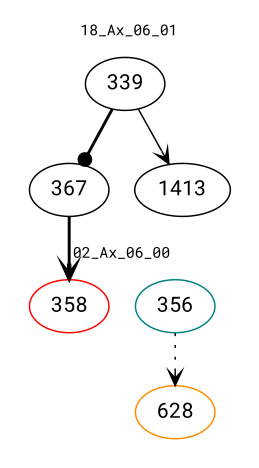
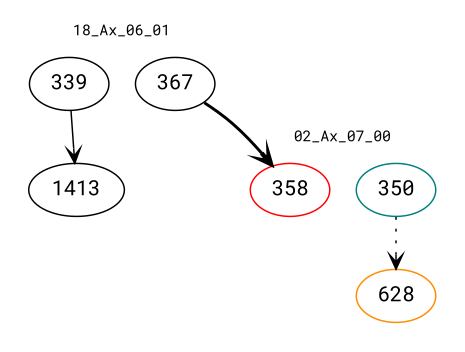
edge "339" -> "367": removed
cluster "02_Ax_06_00": label "02_Ax_06_00" -> "02_Ax_07_00"
node "356": label "356" -> "350"
